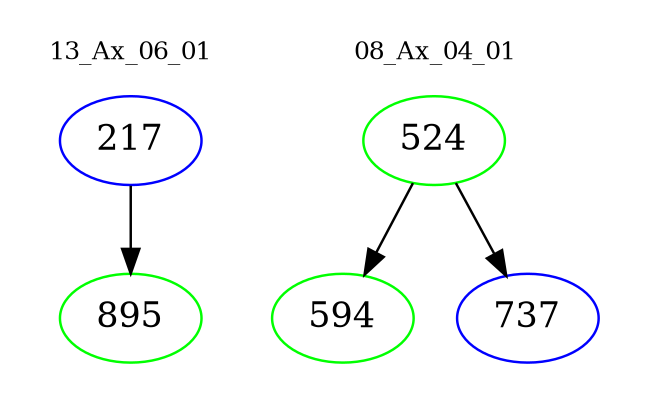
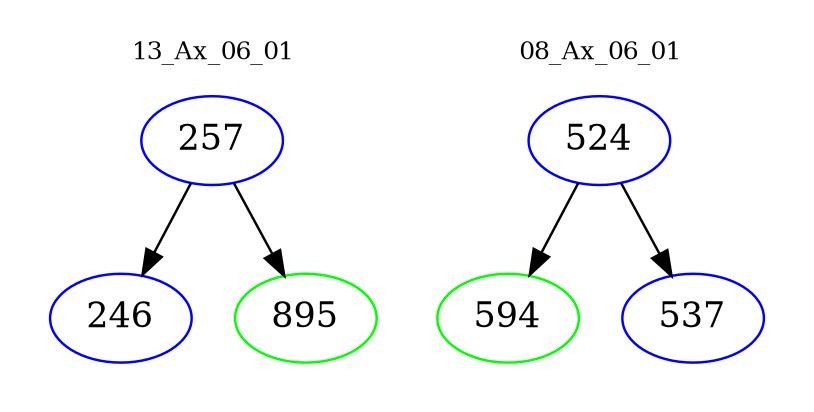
cluster "08_Ax_04_01": label "08_Ax_04_01" -> "08_Ax_06_01"
node "217": label "217" -> "257"
node "524": color green -> blue
node "246": added
node "737": label "737" -> "537"
